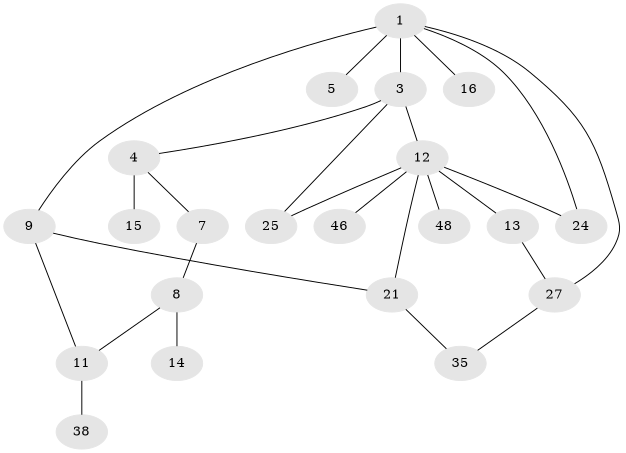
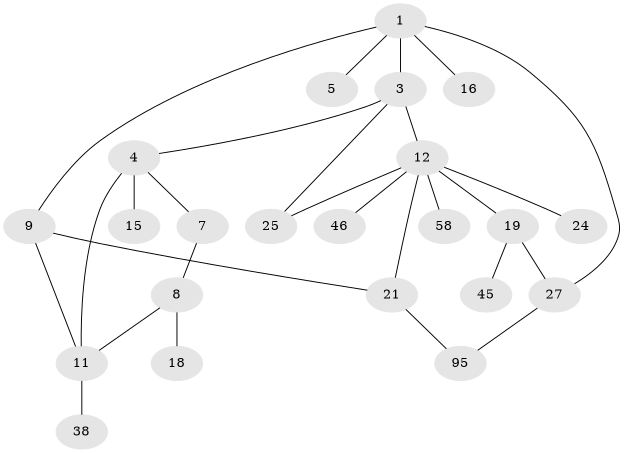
edge "1" -- "24": removed
node "48": label "48" -> "58"
node "13": label "13" -> "19"
edge "4" -- "11": added
node "45": added
node "14": label "14" -> "18"
node "35": label "35" -> "95"
